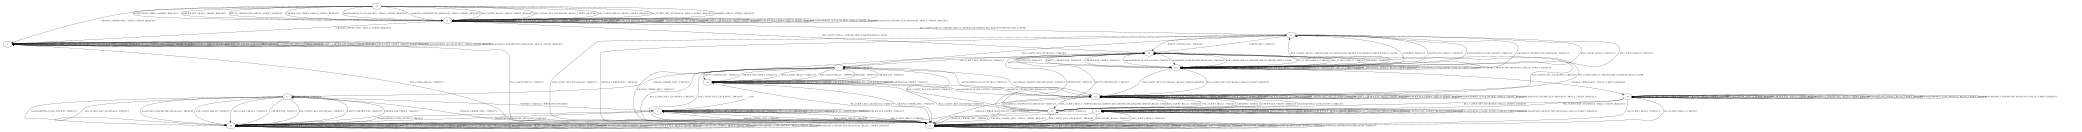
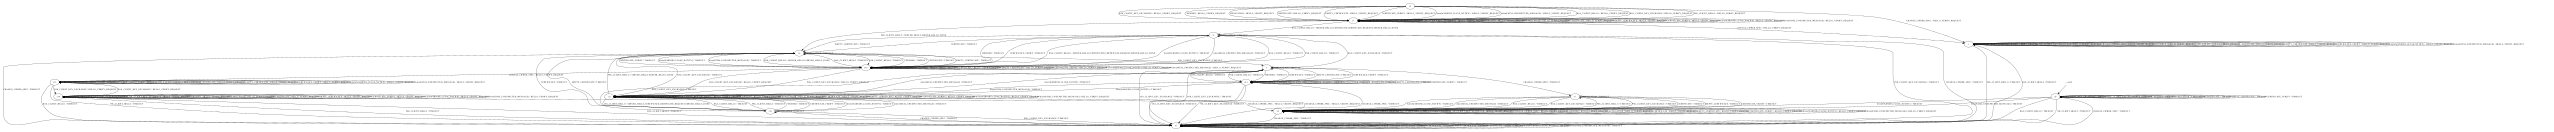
edge "s7" -> "s9": removed, label "FINISHED / CHANGE_CIPHER_SPEC,FINISHED"
edge "s7" -> "s5": now "s8" -> "s5"
